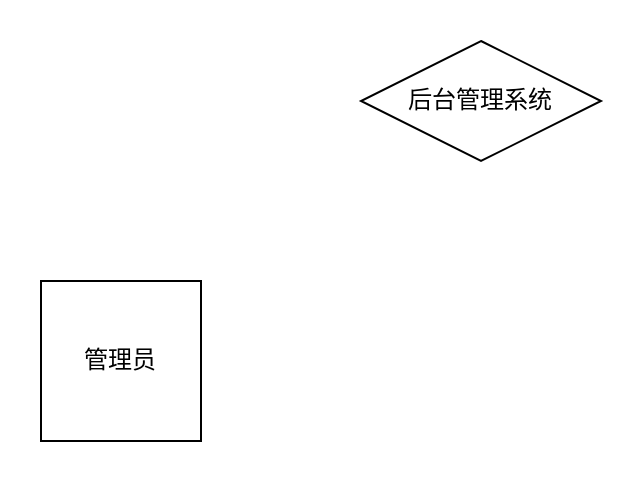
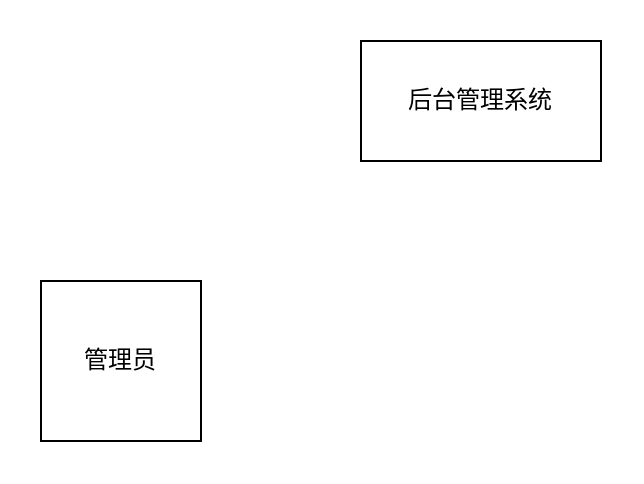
node "后台管理系统": shape diamond -> rectangle
